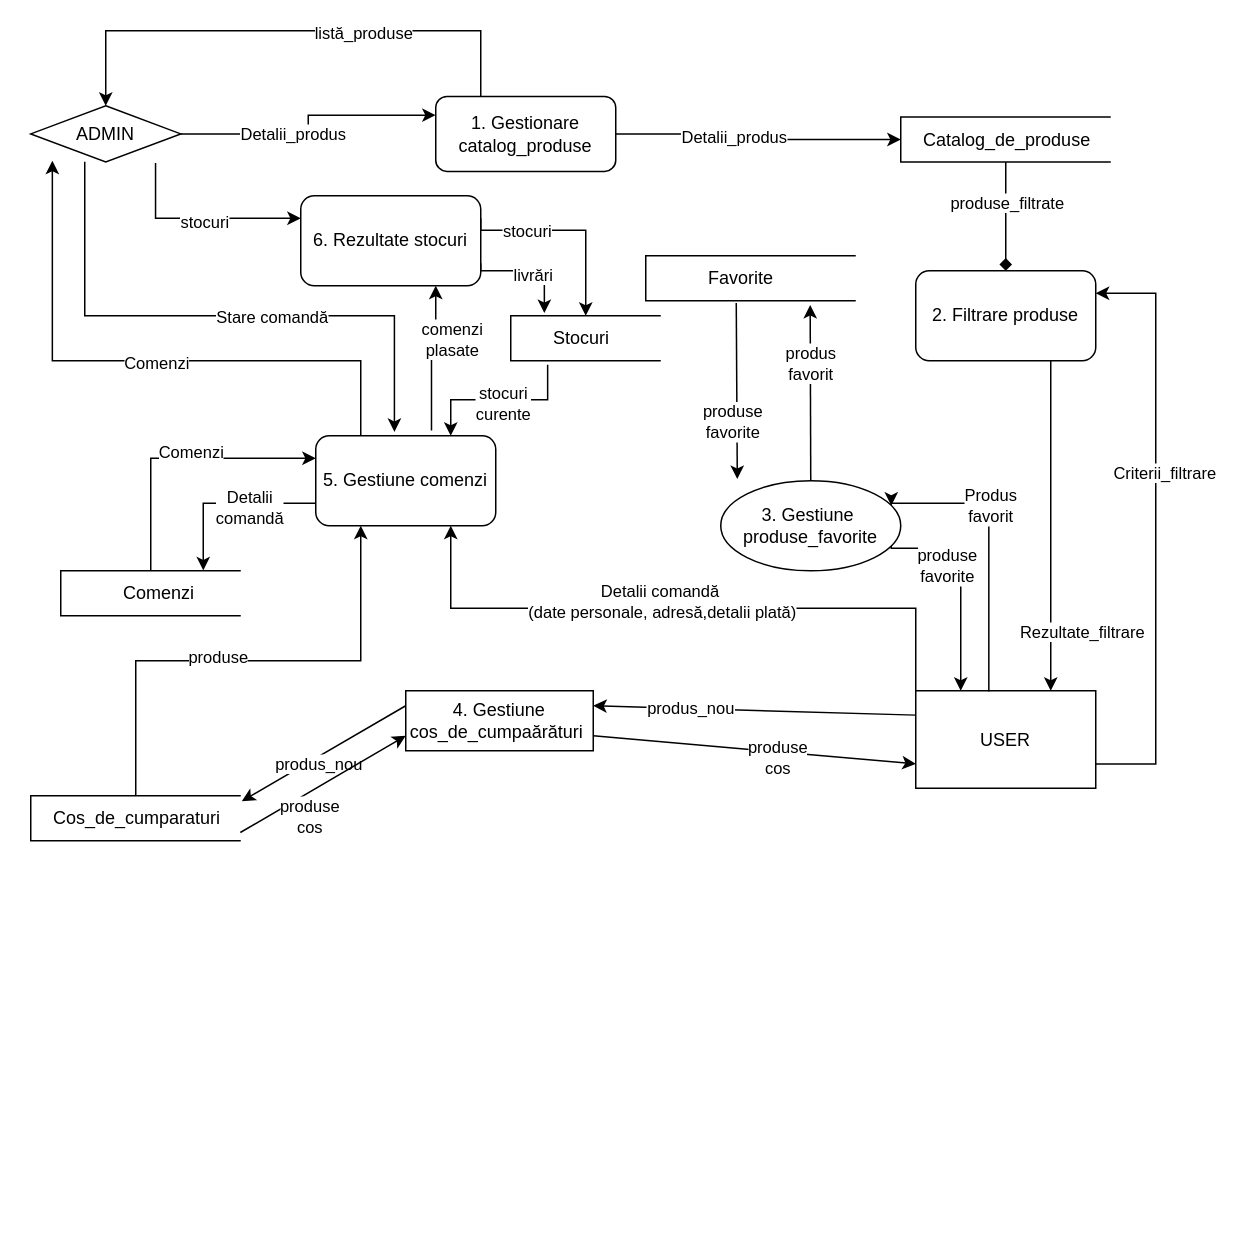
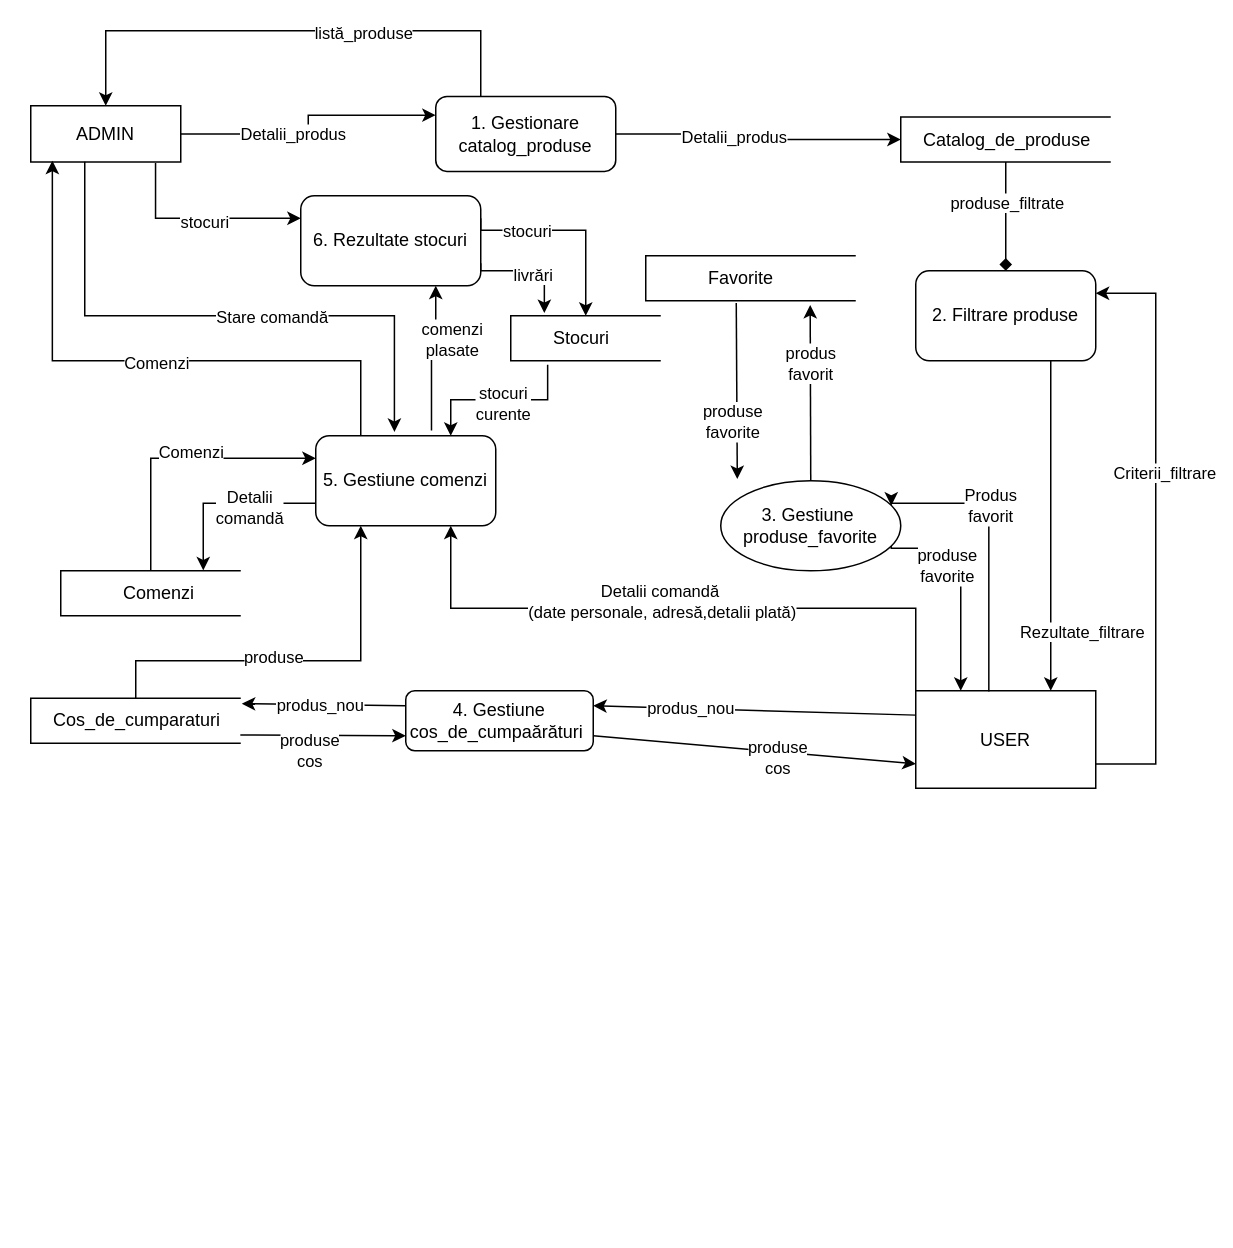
node "ADMIN": shape diamond -> rectangle
node "4. Gestiune cos_de_cumpaărături": shape rectangle -> rounded rectangle
node "Cos_de_cumparaturi": moved (136, 818) -> (136, 721)
